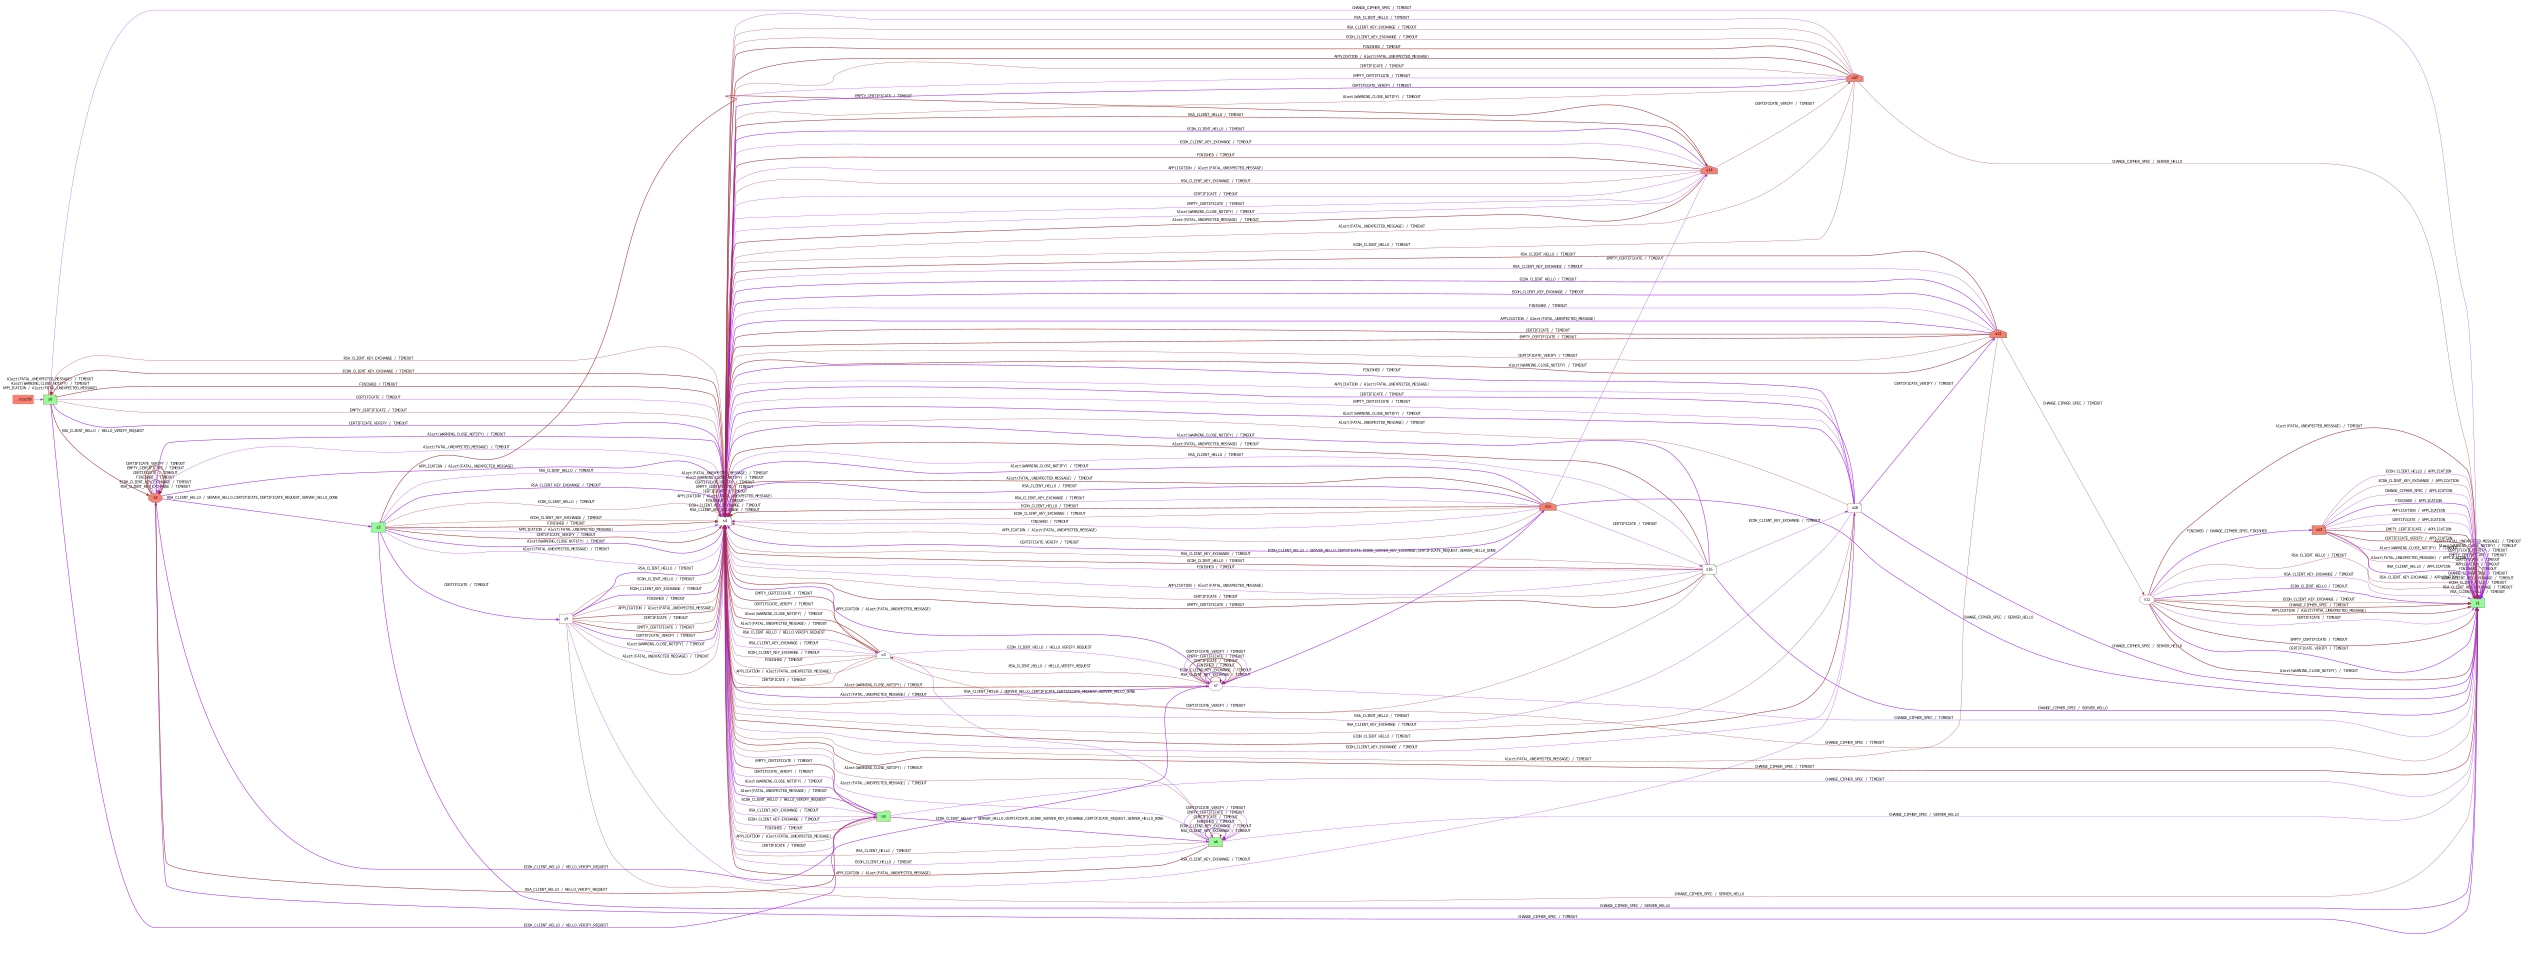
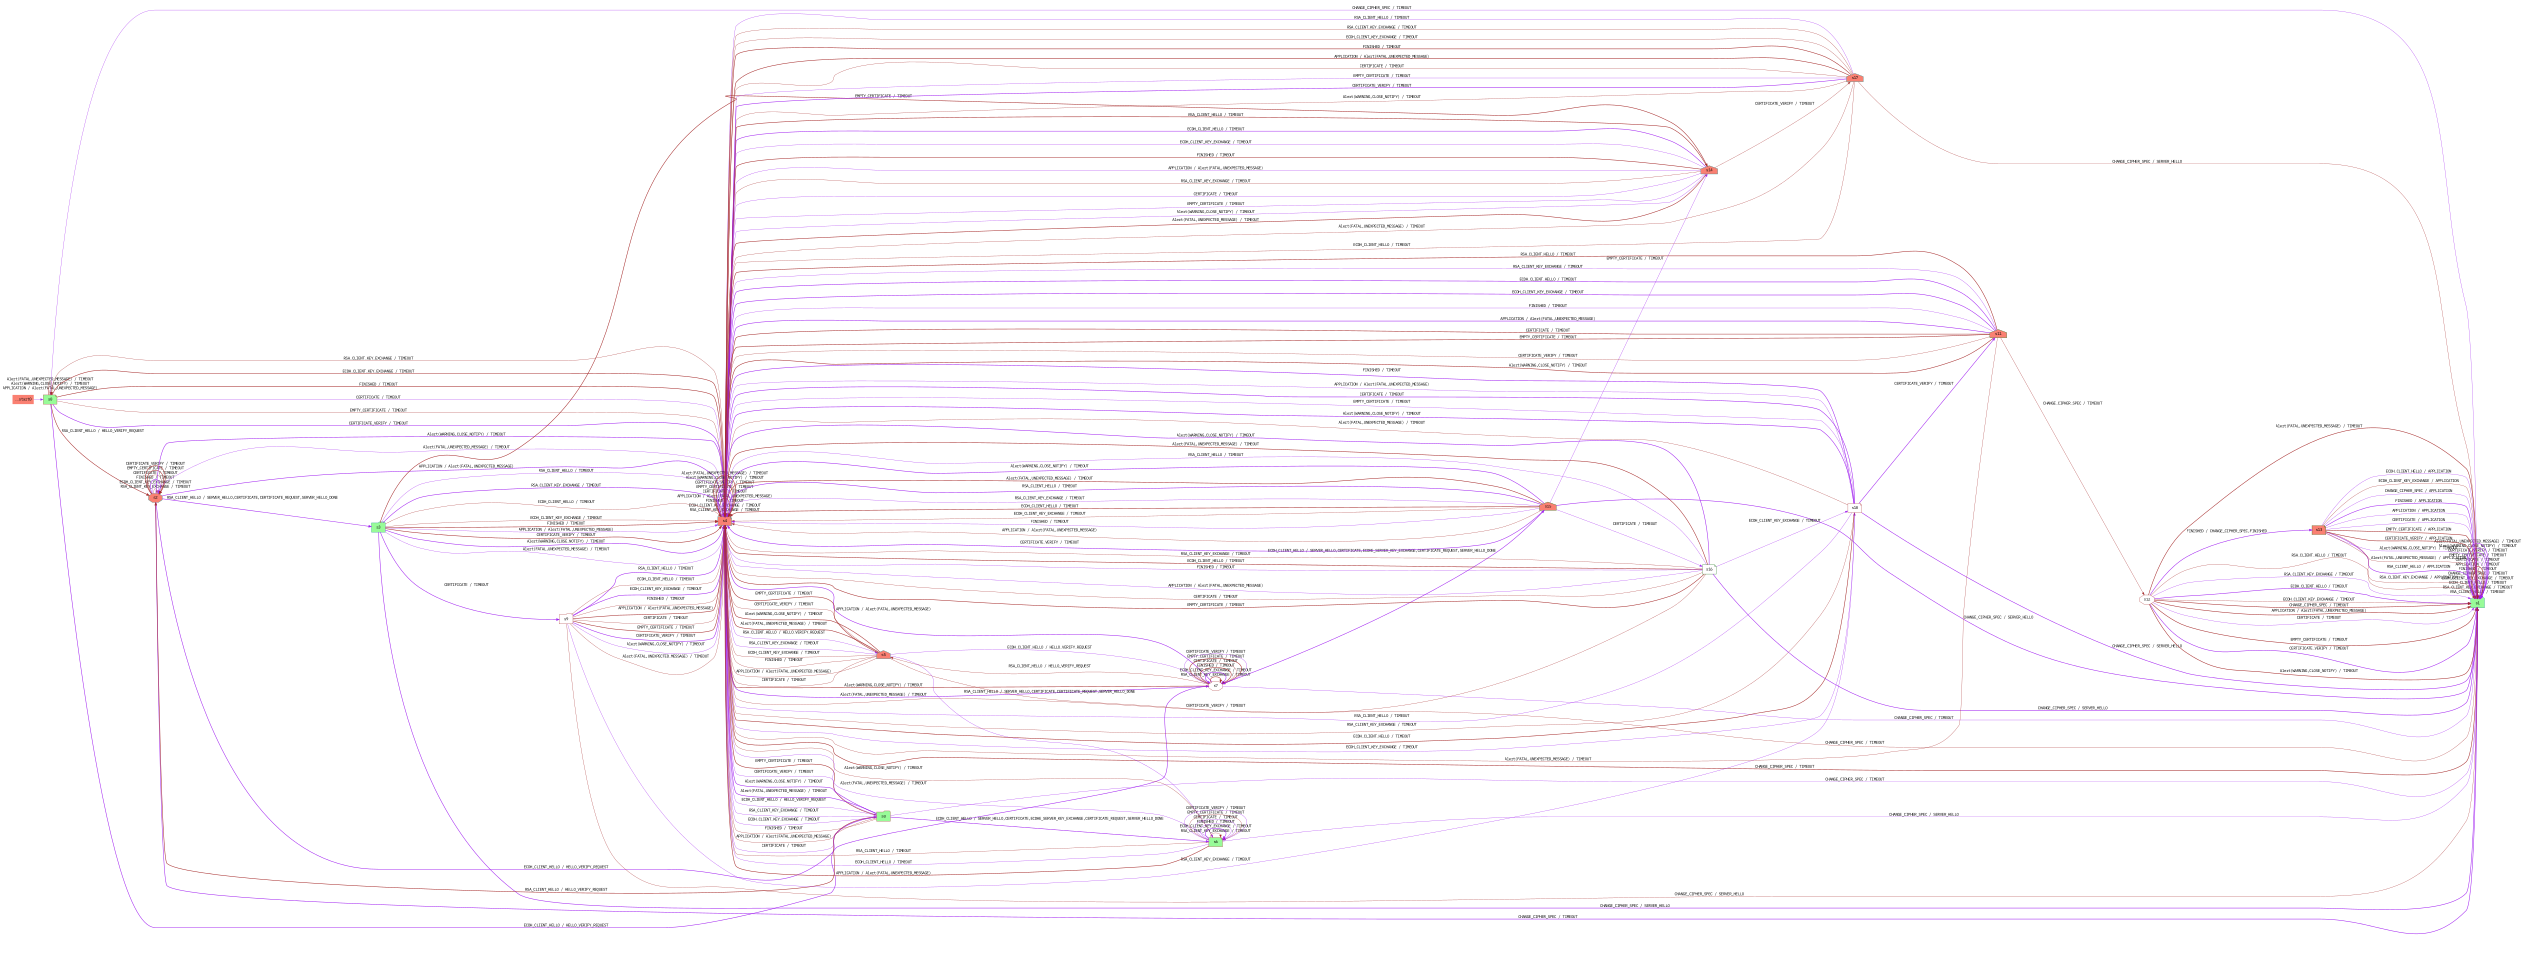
node "s4": fillcolor white -> salmon
node "s5": fillcolor white -> salmon
